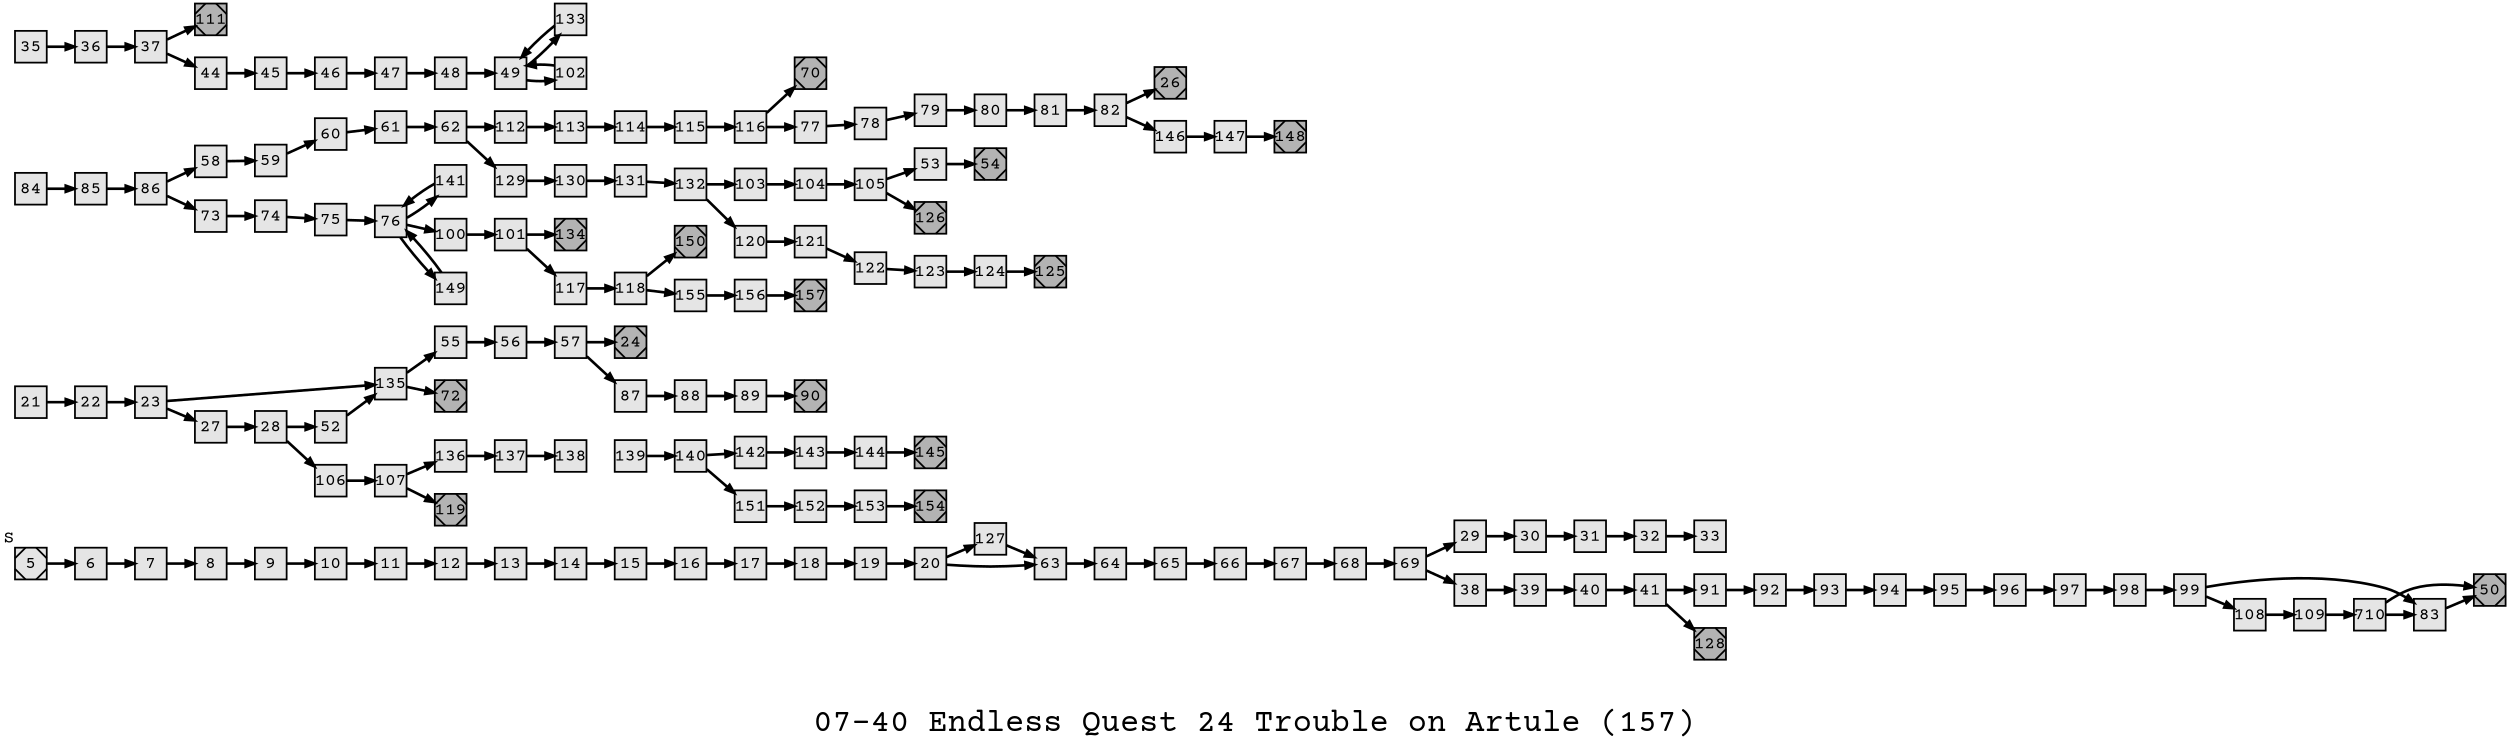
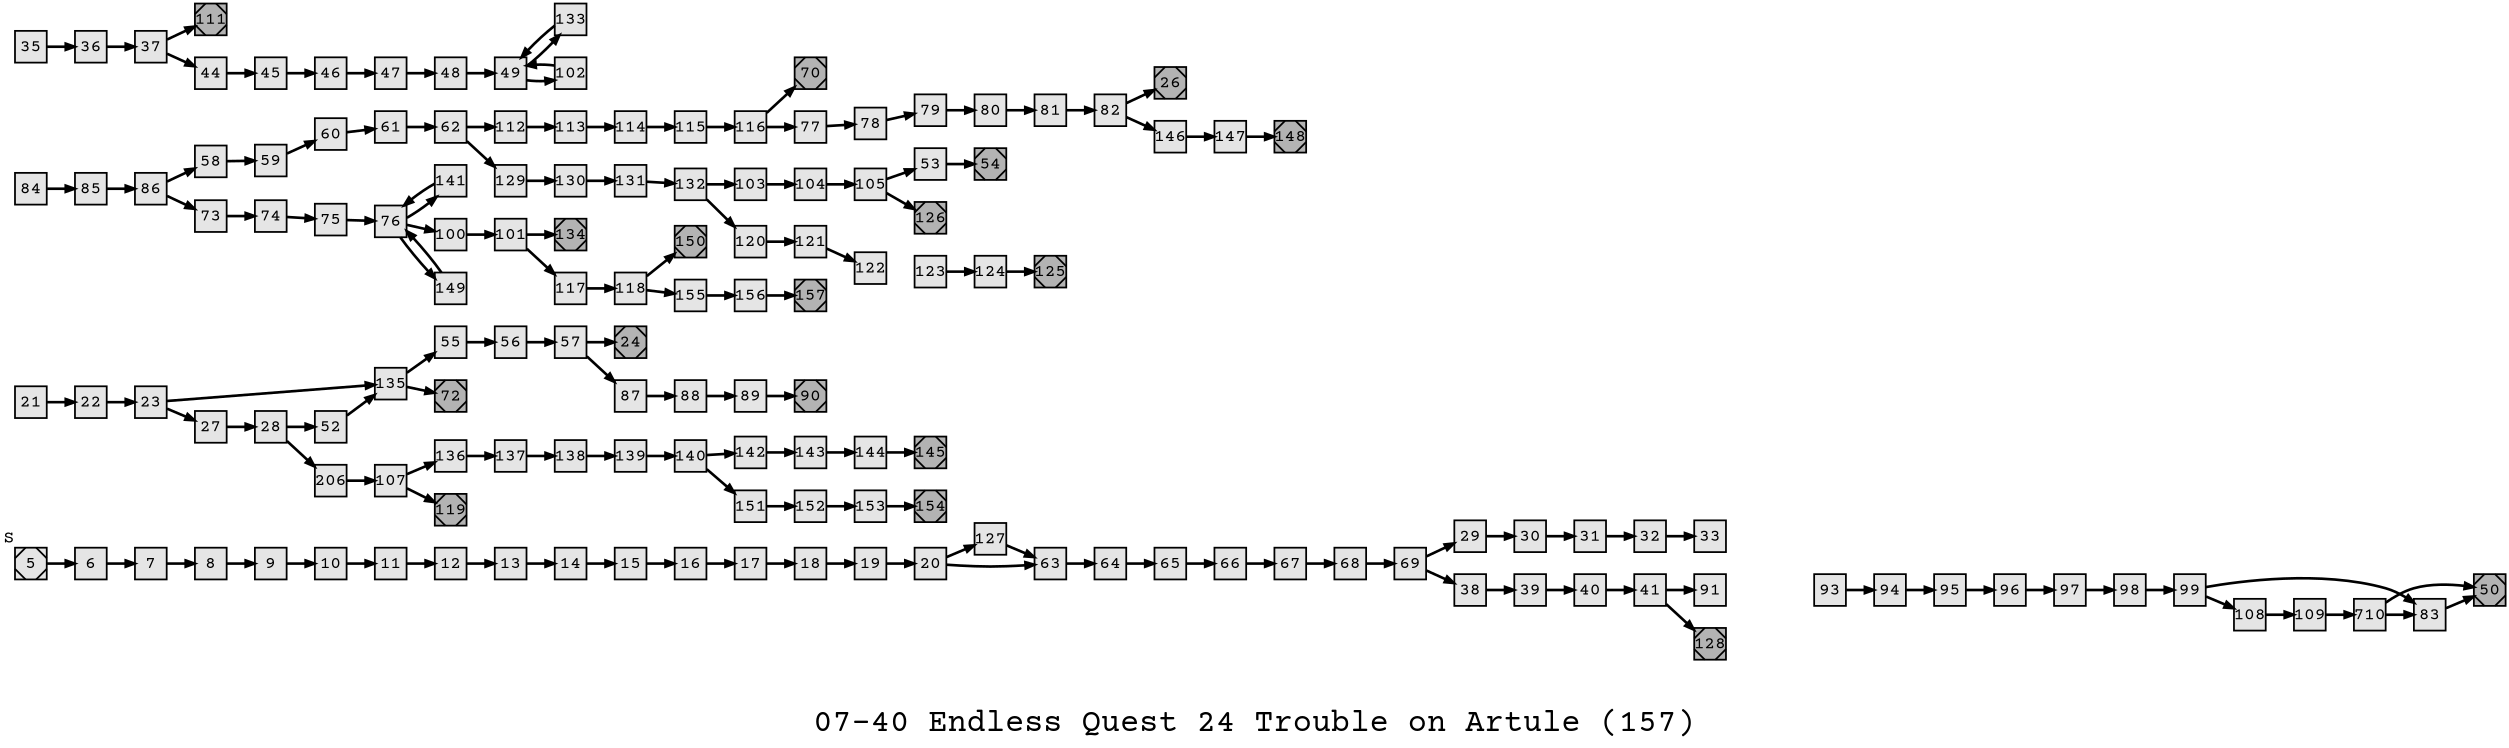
edge "122" -> "123": removed
edge "138" -> "139": added
node "106": label "106" -> "206"
node "92": removed
